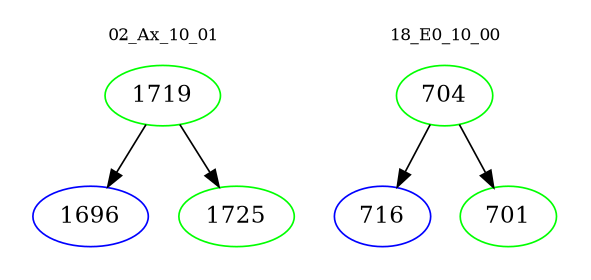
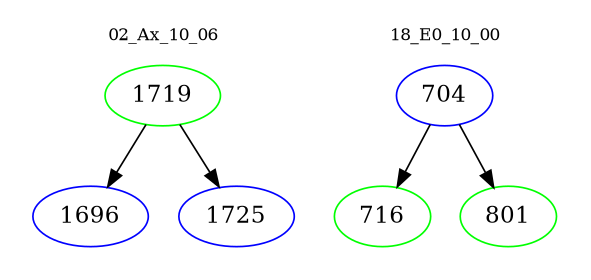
cluster "02_Ax_10_01": label "02_Ax_10_01" -> "02_Ax_10_06"
node "704": color green -> blue
node "1725": color green -> blue
node "716": color blue -> green
node "701": label "701" -> "801"
